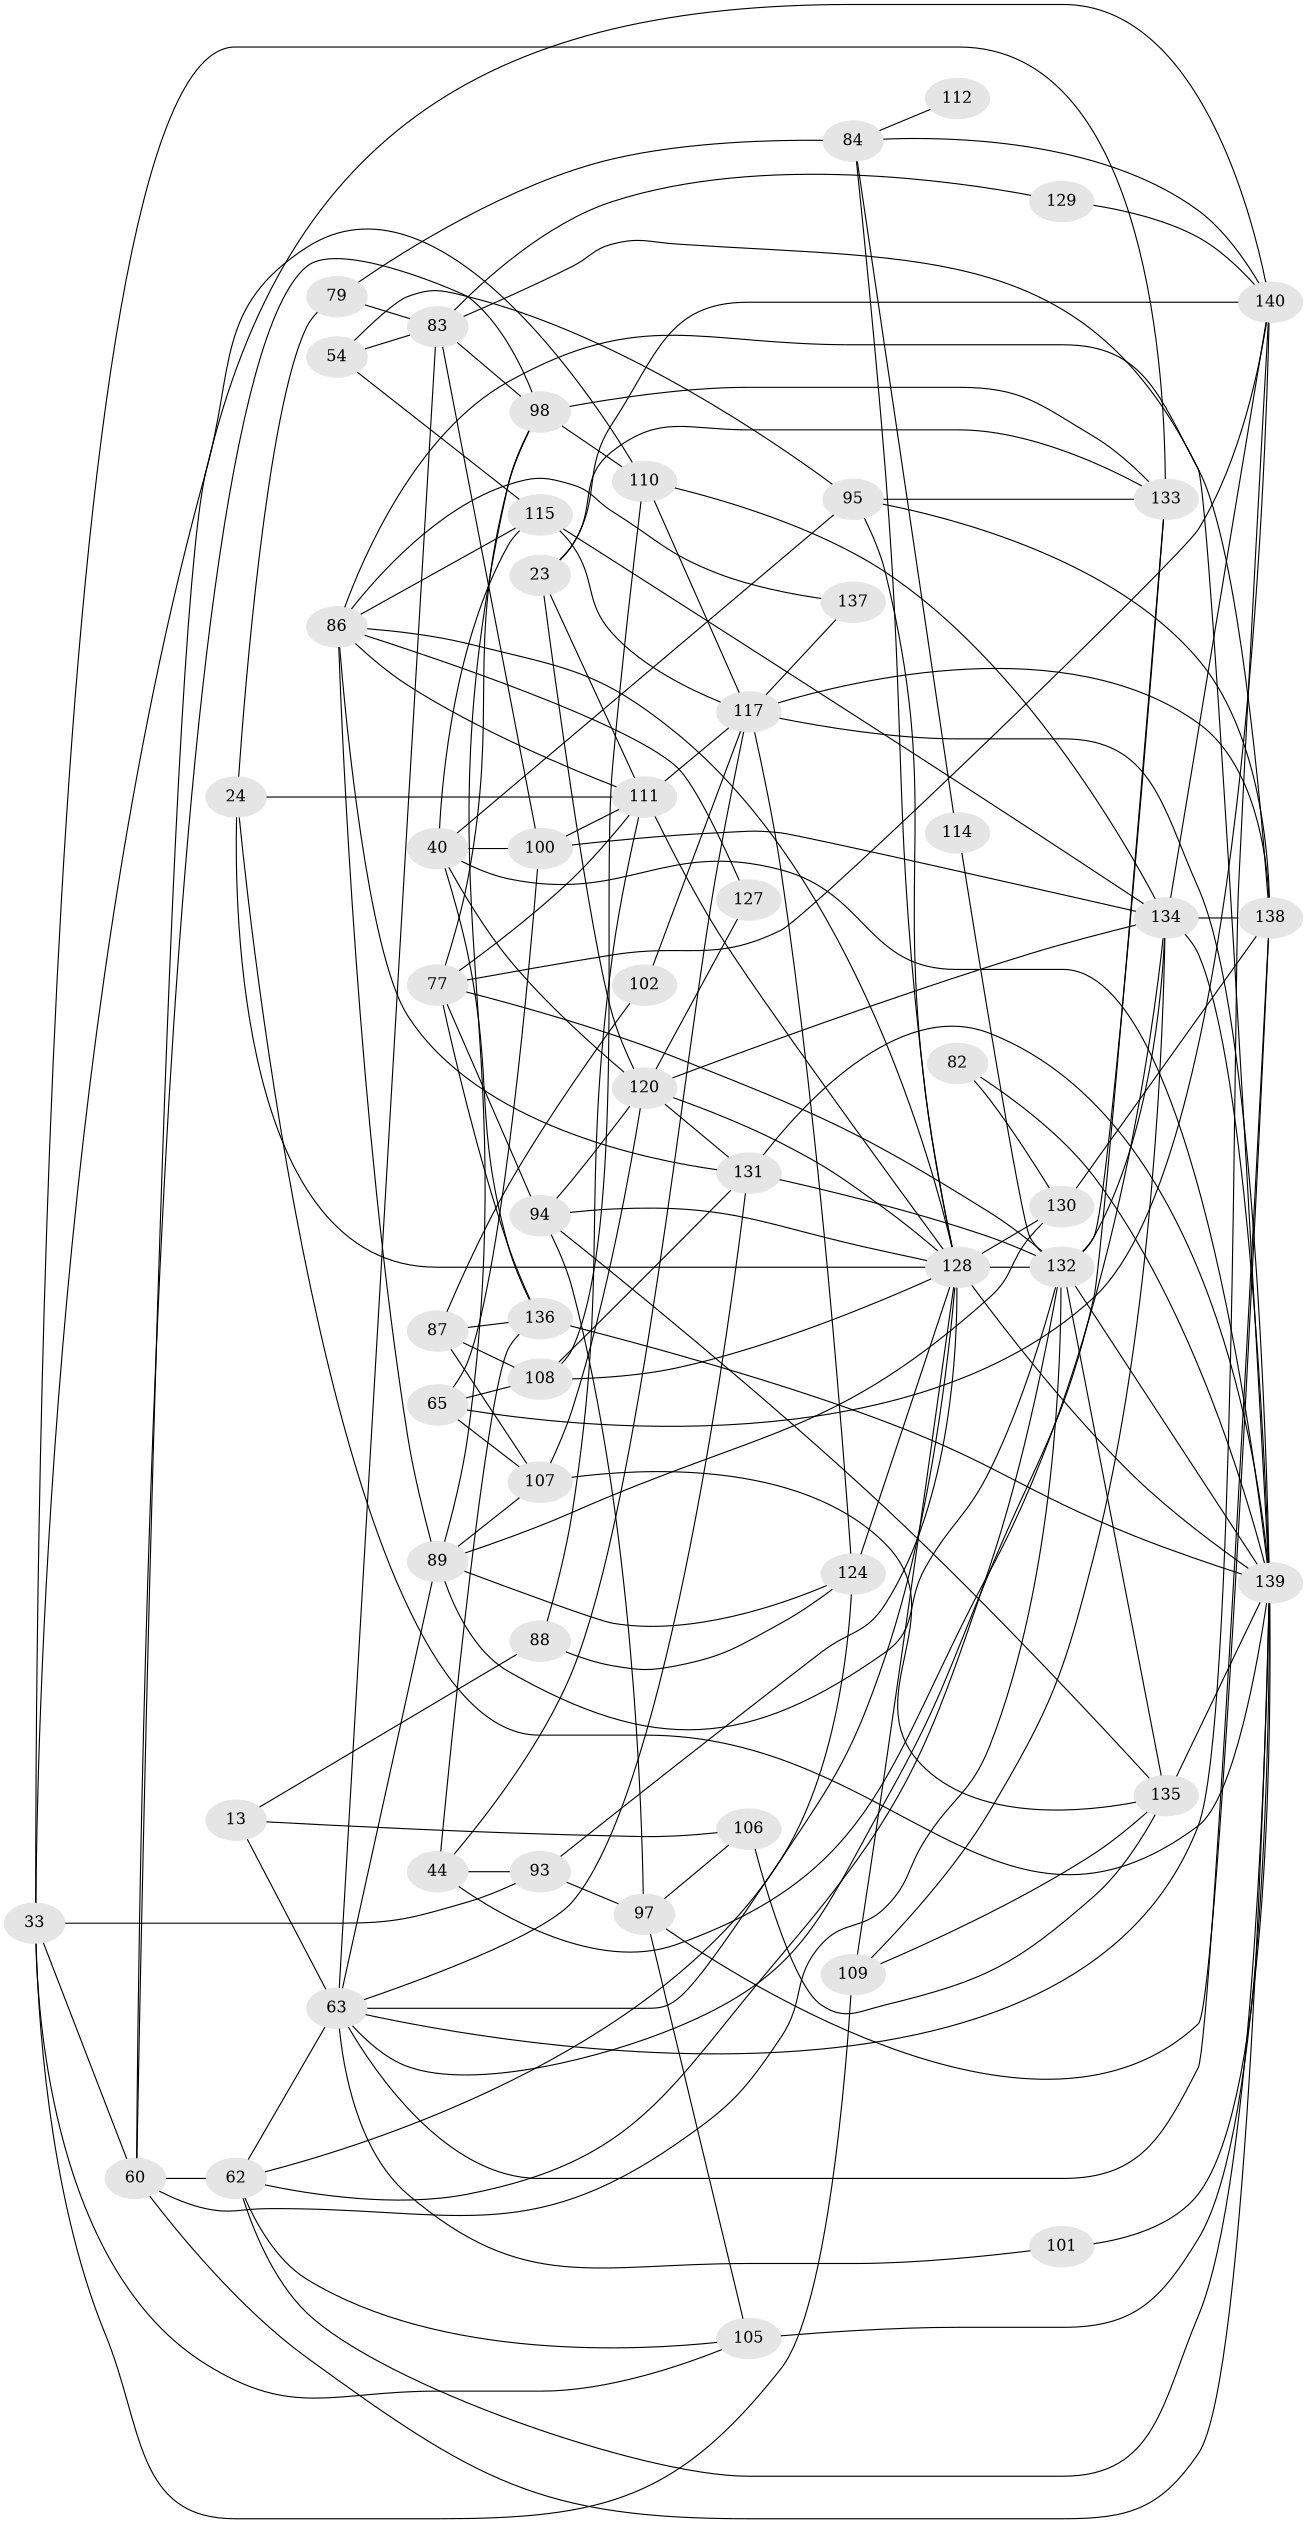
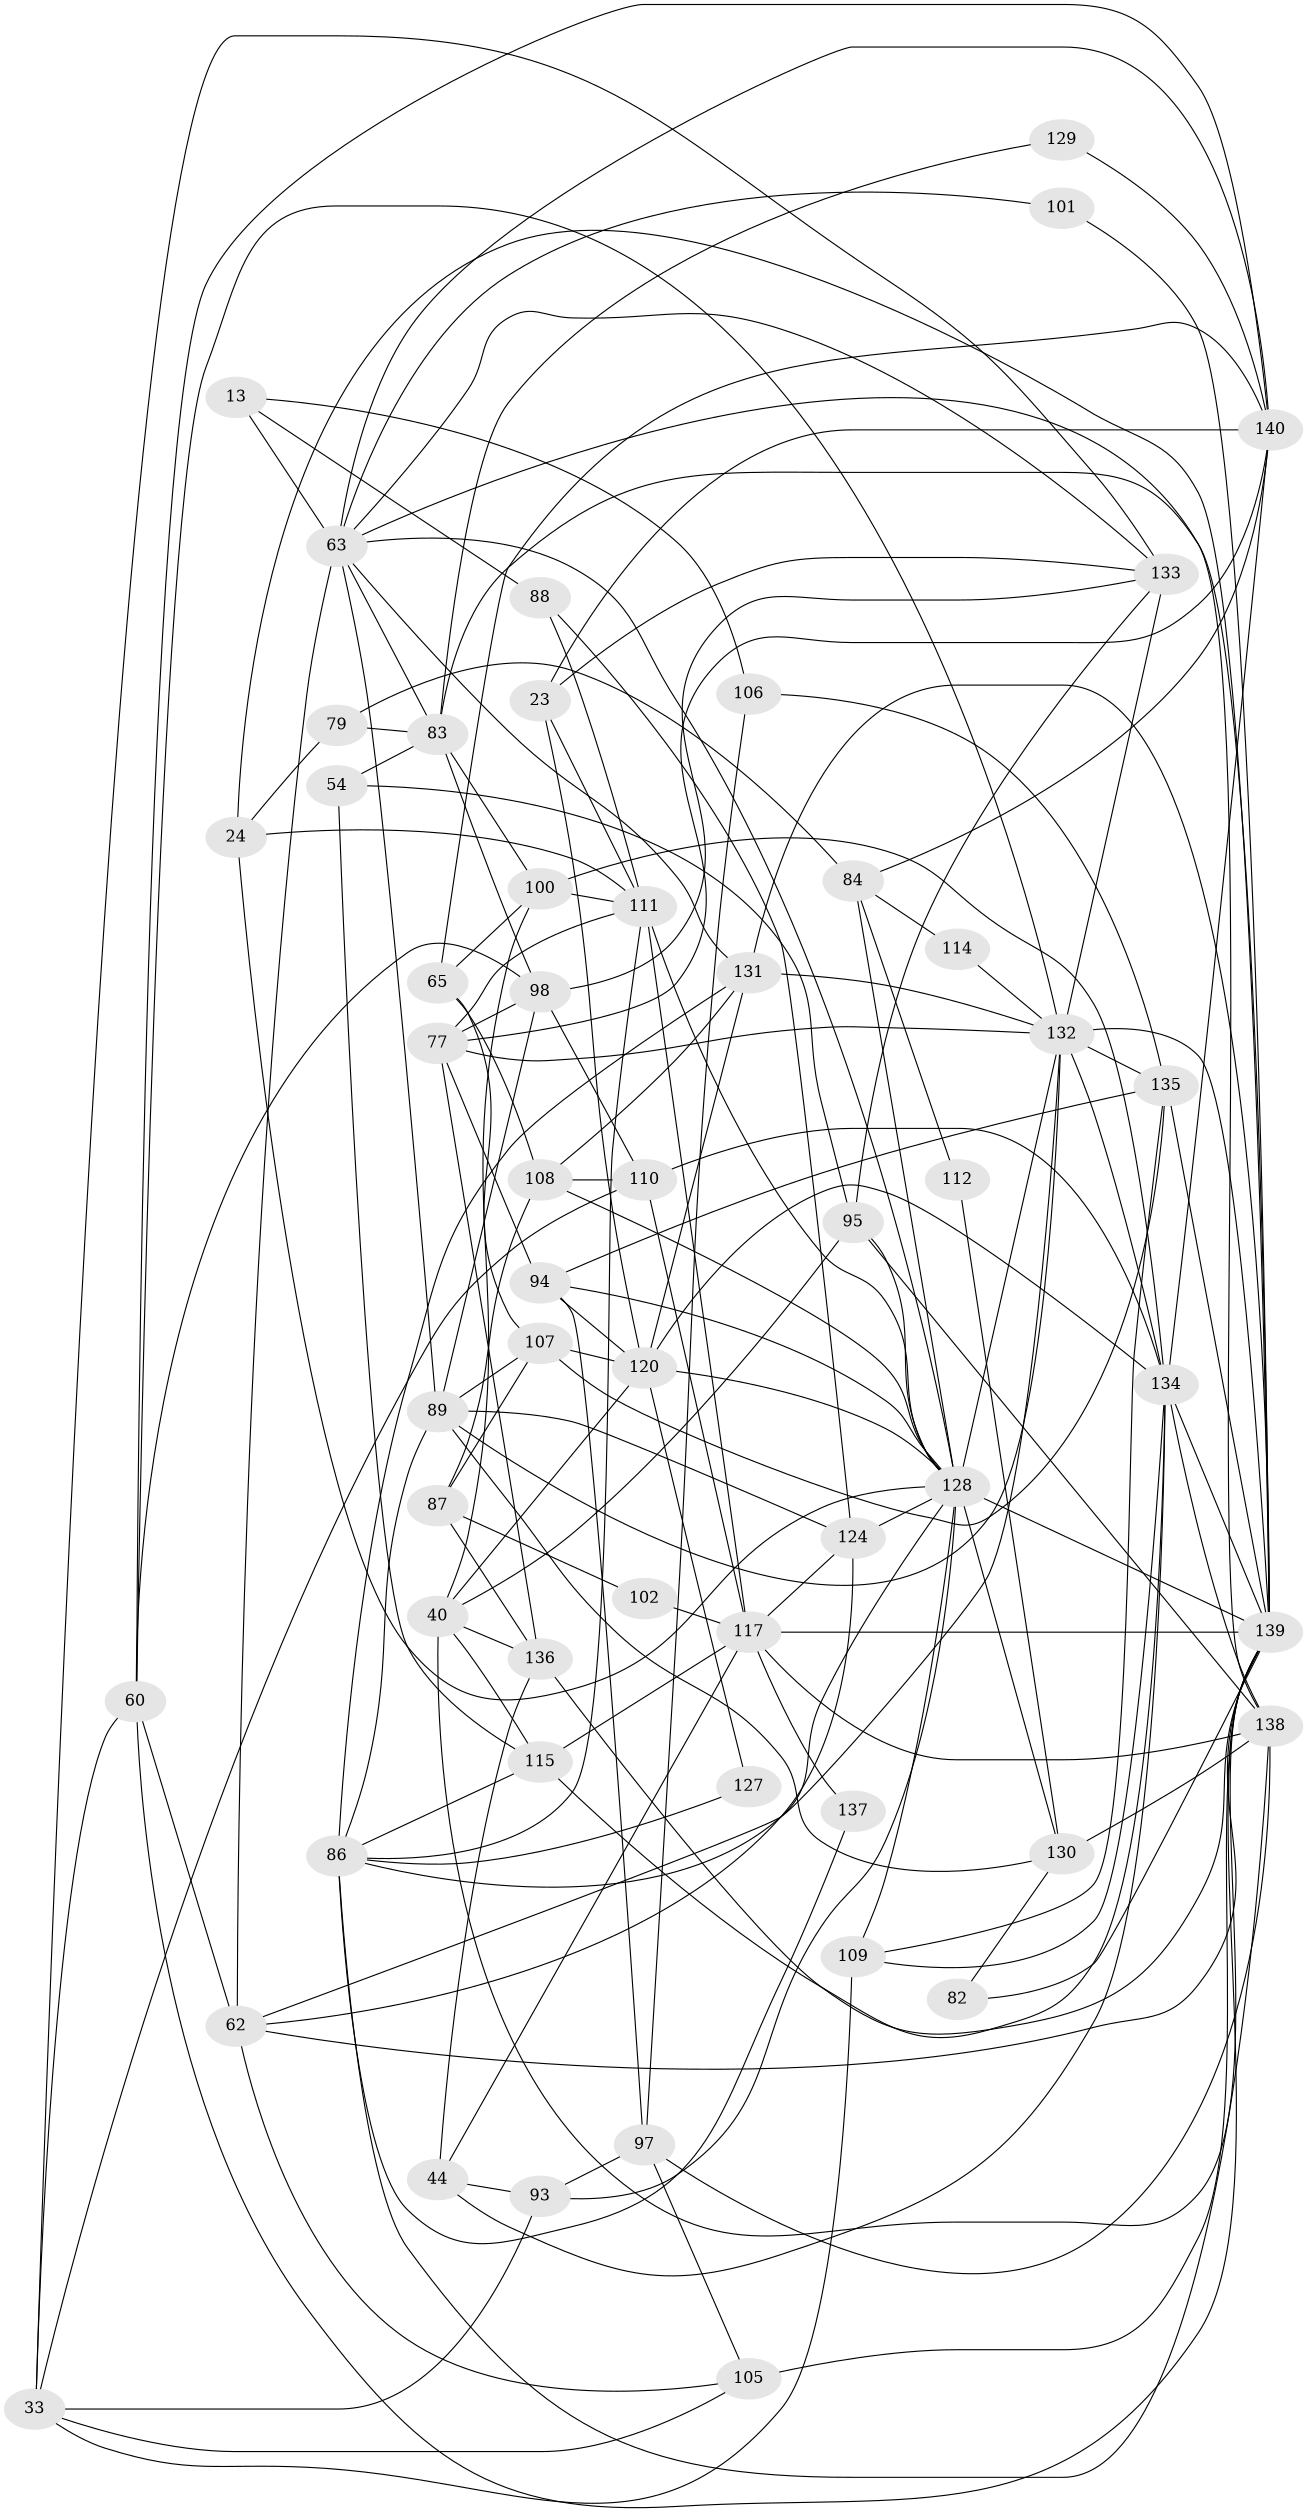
edge "112" -- "130": added
